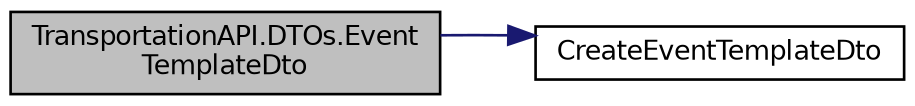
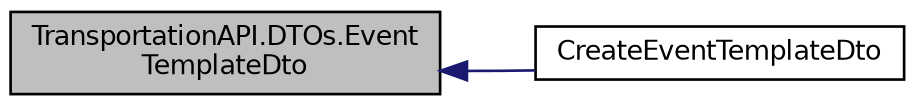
edge "TransportationAPI.DTOs.Event TemplateDto" -> "CreateEventTemplateDto": reversed
